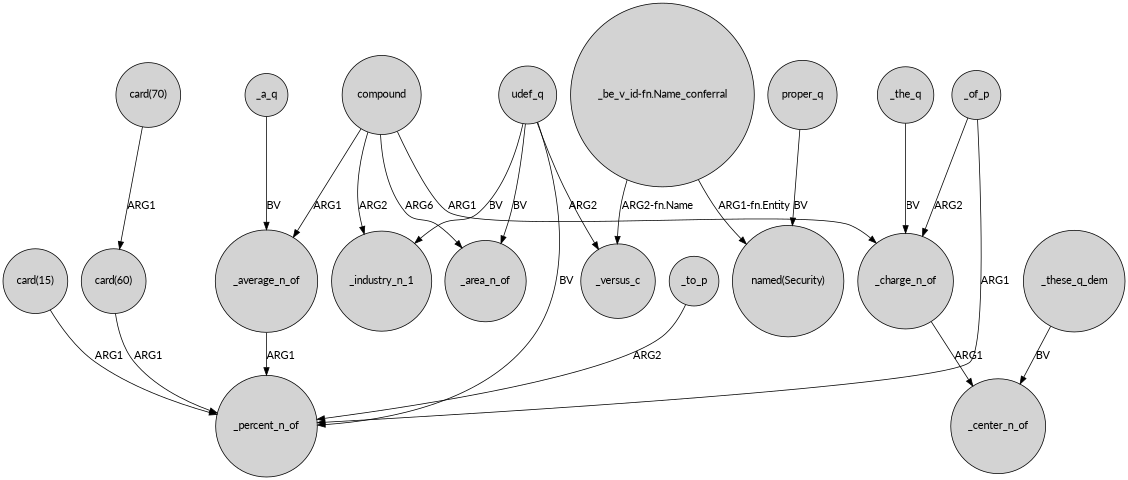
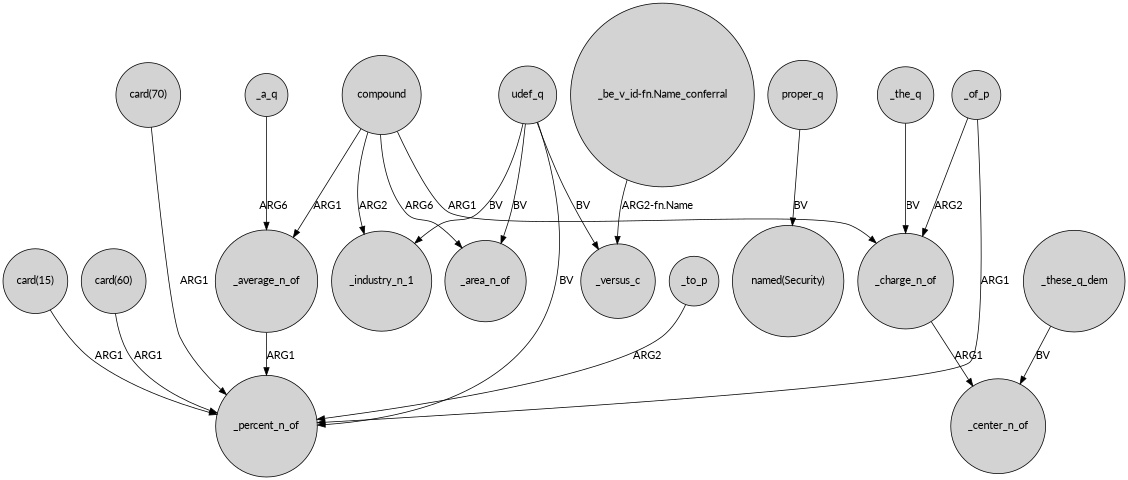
edge "card(70)" -> "card(60)": now "card(70)" -> "_percent_n_of"
edge "_a_q" -> "_average_n_of": label "BV" -> "ARG6"
edge "udef_q" -> "_versus_c": label "ARG2" -> "BV"
edge "_be_v_id-fn.Name_conferral" -> "named(Security)": removed, label "ARG1-fn.Entity"
